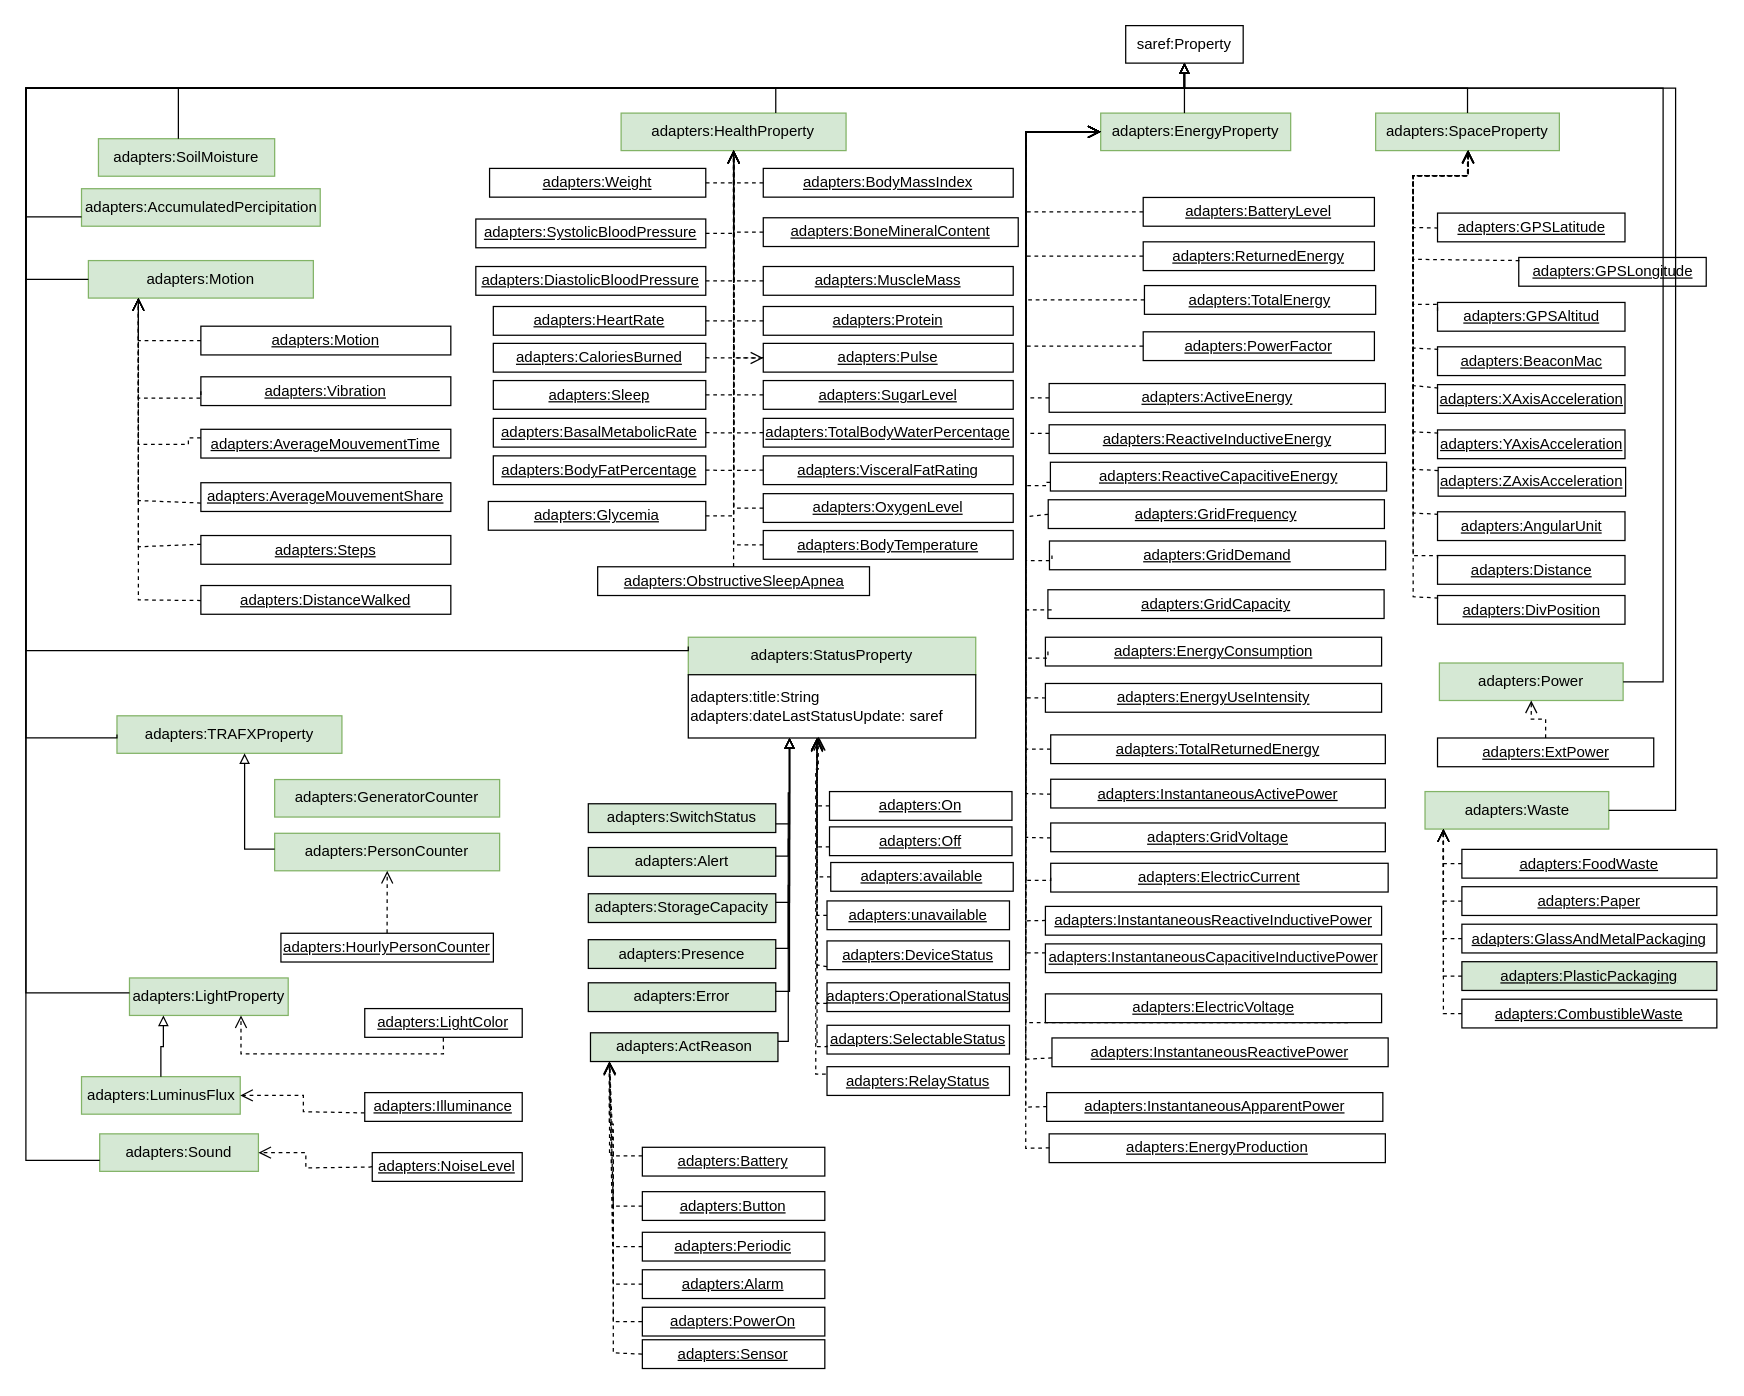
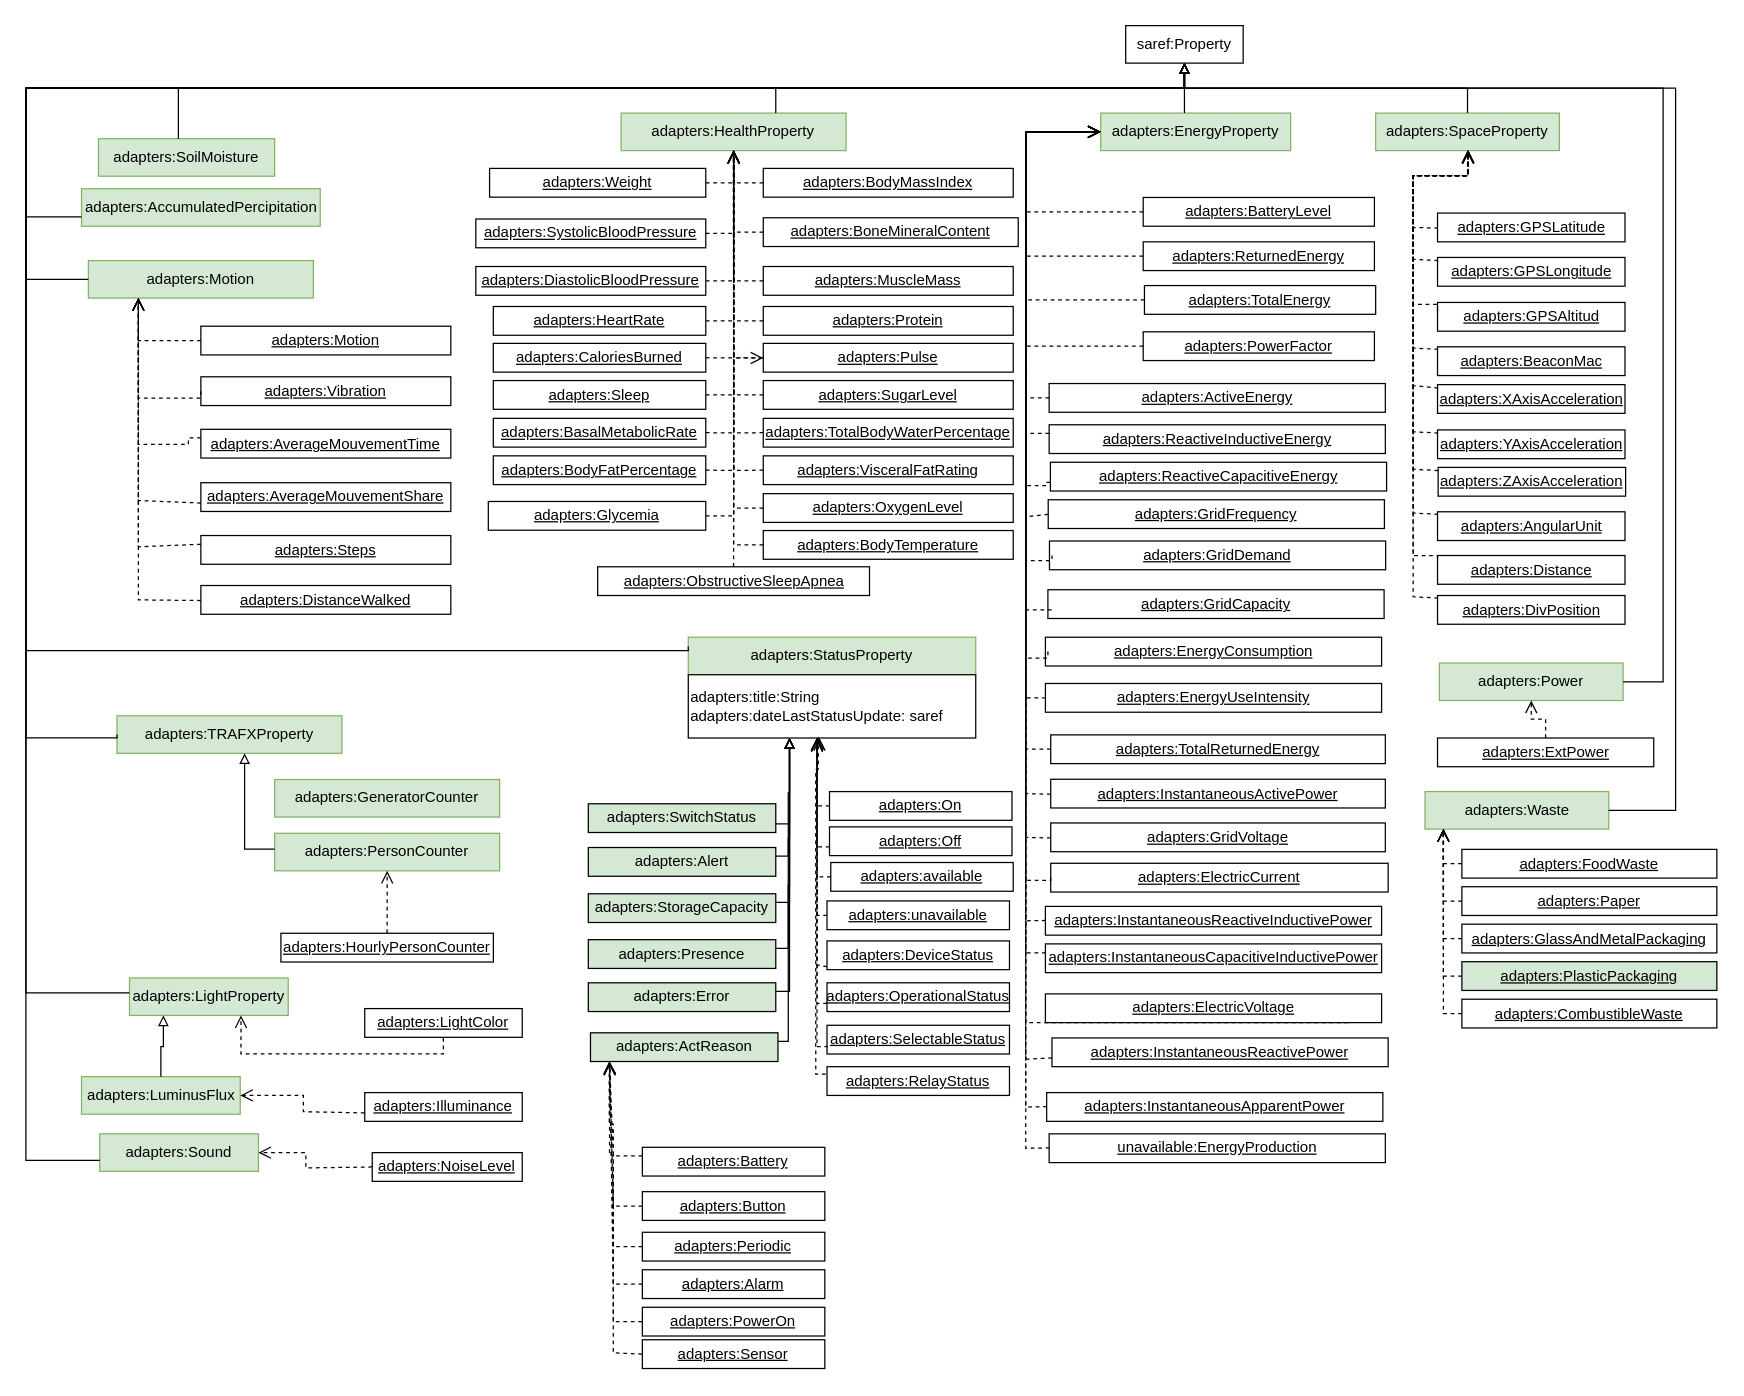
node "adapters:GPSLongitude": moved (1613, 272) -> (1531, 272)
node "adapters:EnergyProduction": label "adapters:EnergyProduction" -> "unavailable:EnergyProduction"
